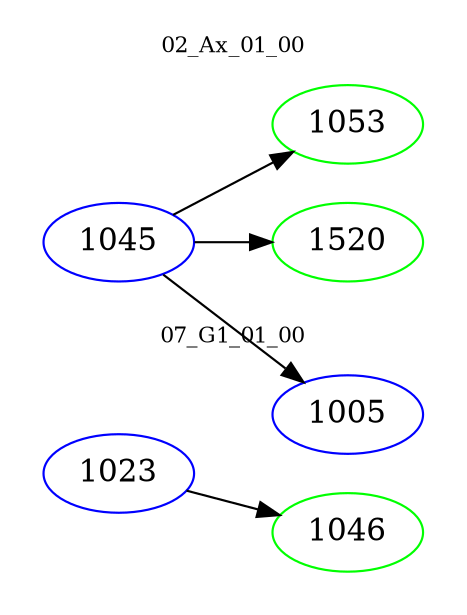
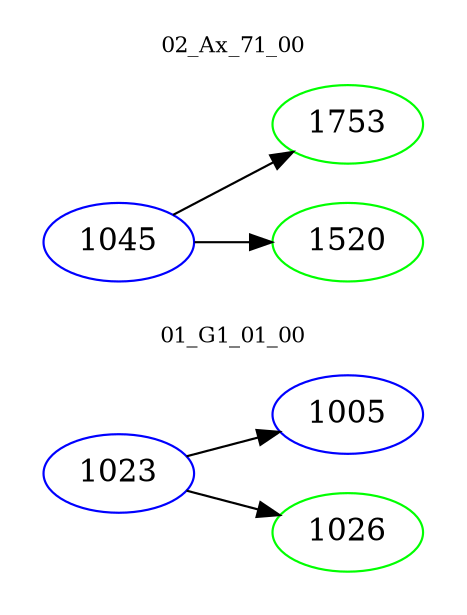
cluster "02_Ax_01_00": label "02_Ax_01_00" -> "02_Ax_71_00"
node "1053": label "1053" -> "1753"
edge "1045" -> "1005": now "1023" -> "1005"
cluster "07_G1_01_00": label "07_G1_01_00" -> "01_G1_01_00"
node "1046": label "1046" -> "1026"
